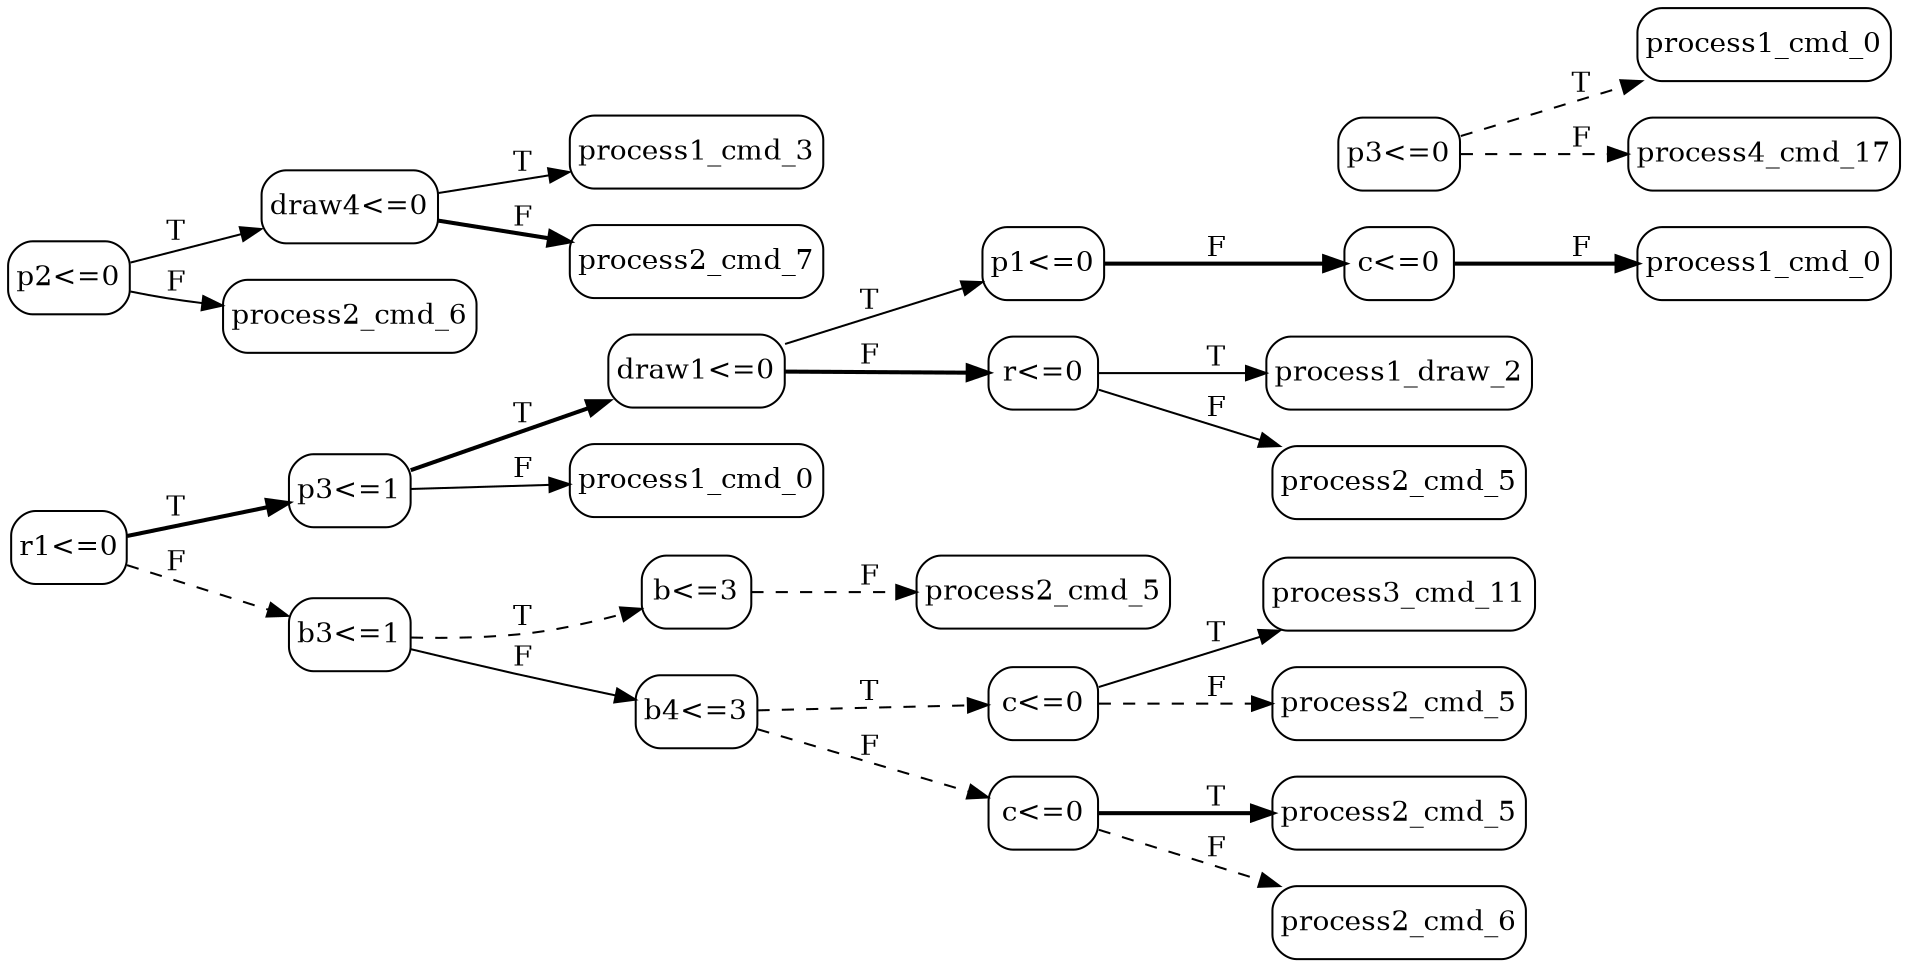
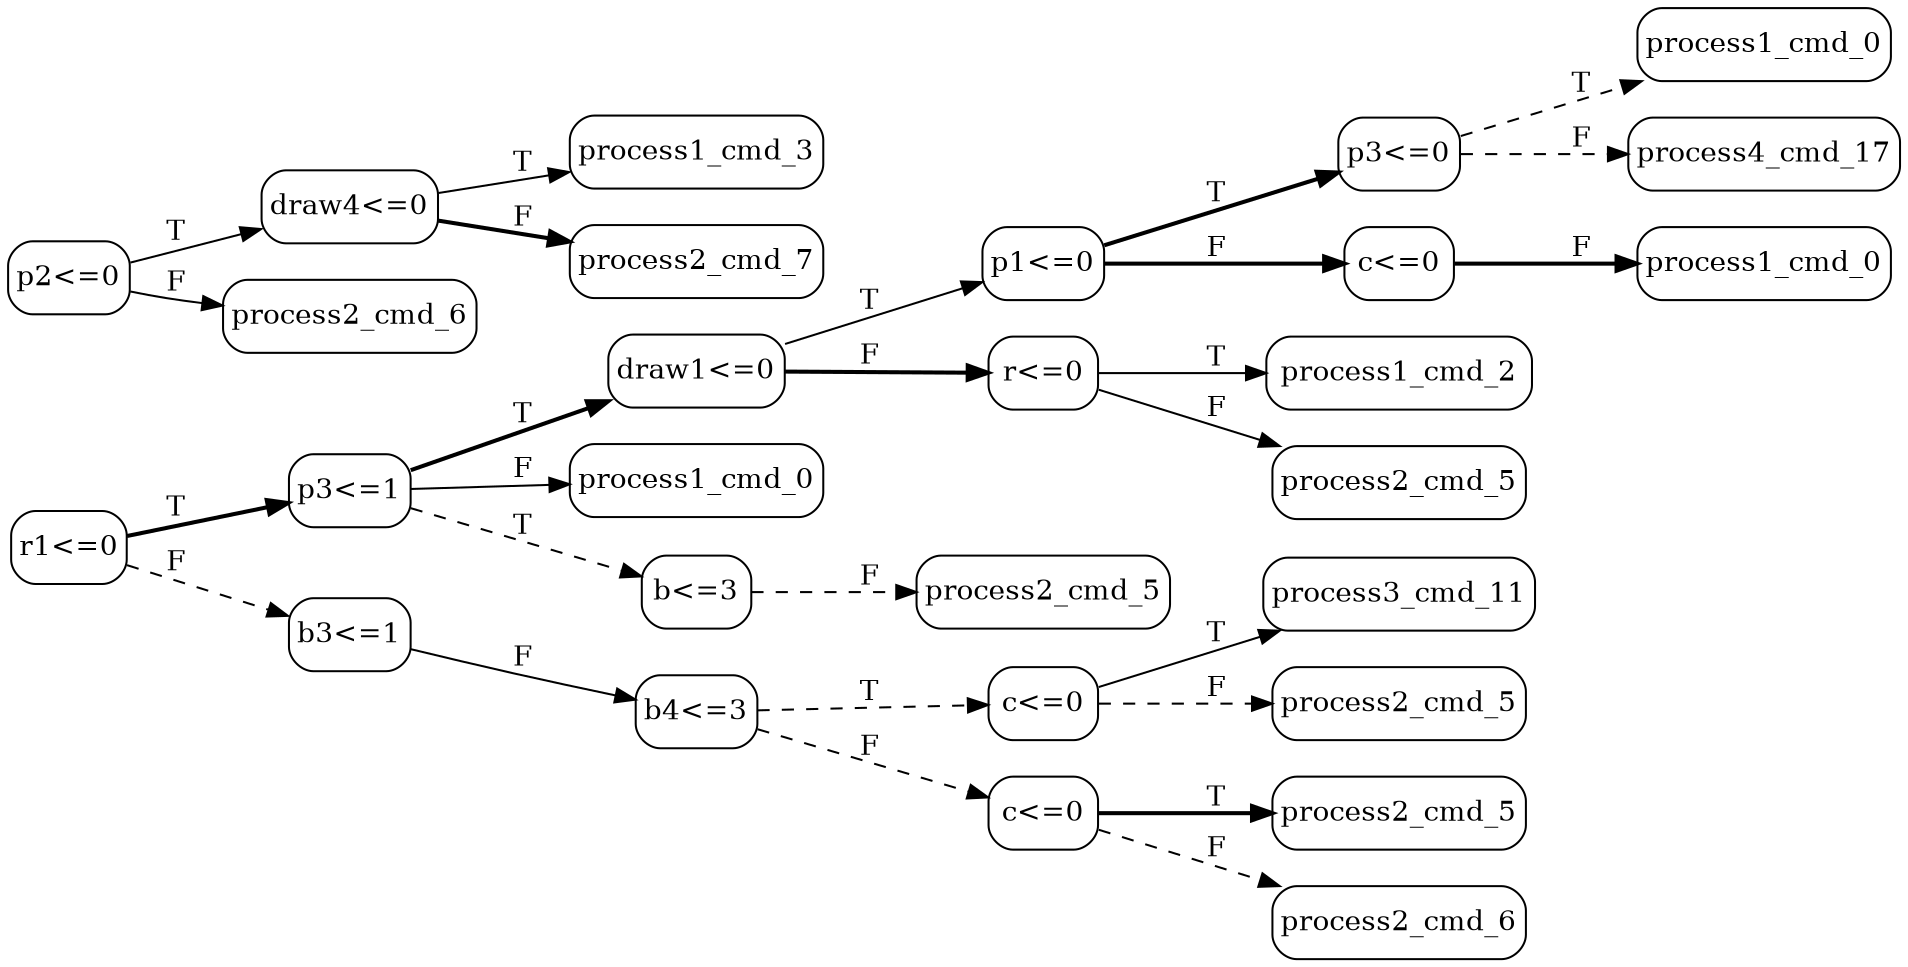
edge "p1<=0" -> "p3<=0": added, label "T"
node "process1_draw_2": label "process1_draw_2" -> "process1_cmd_2"
edge "b3<=1" -> "b<=3": now "p3<=1" -> "b<=3"
